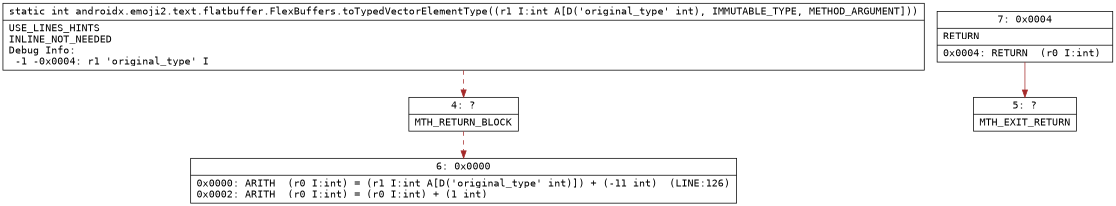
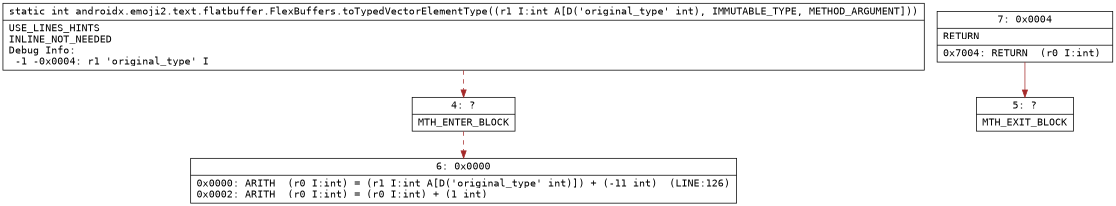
node "7: 0x0004": text "0x0004: RETURN  (r0 I:int)" -> "0x7004: RETURN  (r0 I:int)"
node "4: ?": text "MTH_RETURN_BLOCK" -> "MTH_ENTER_BLOCK"
node "5: ?": text "MTH_EXIT_RETURN" -> "MTH_EXIT_BLOCK"
